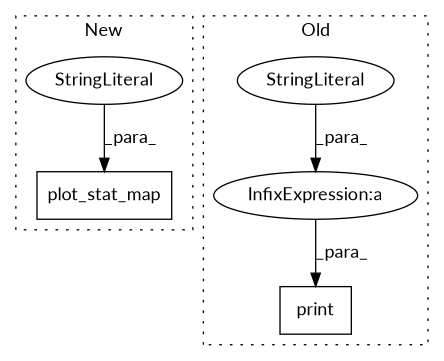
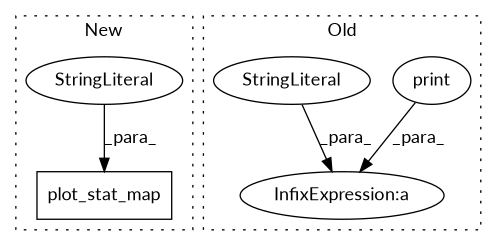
edge "InfixExpression:a" -> "print": reversed
node "print": shape box -> ellipse
